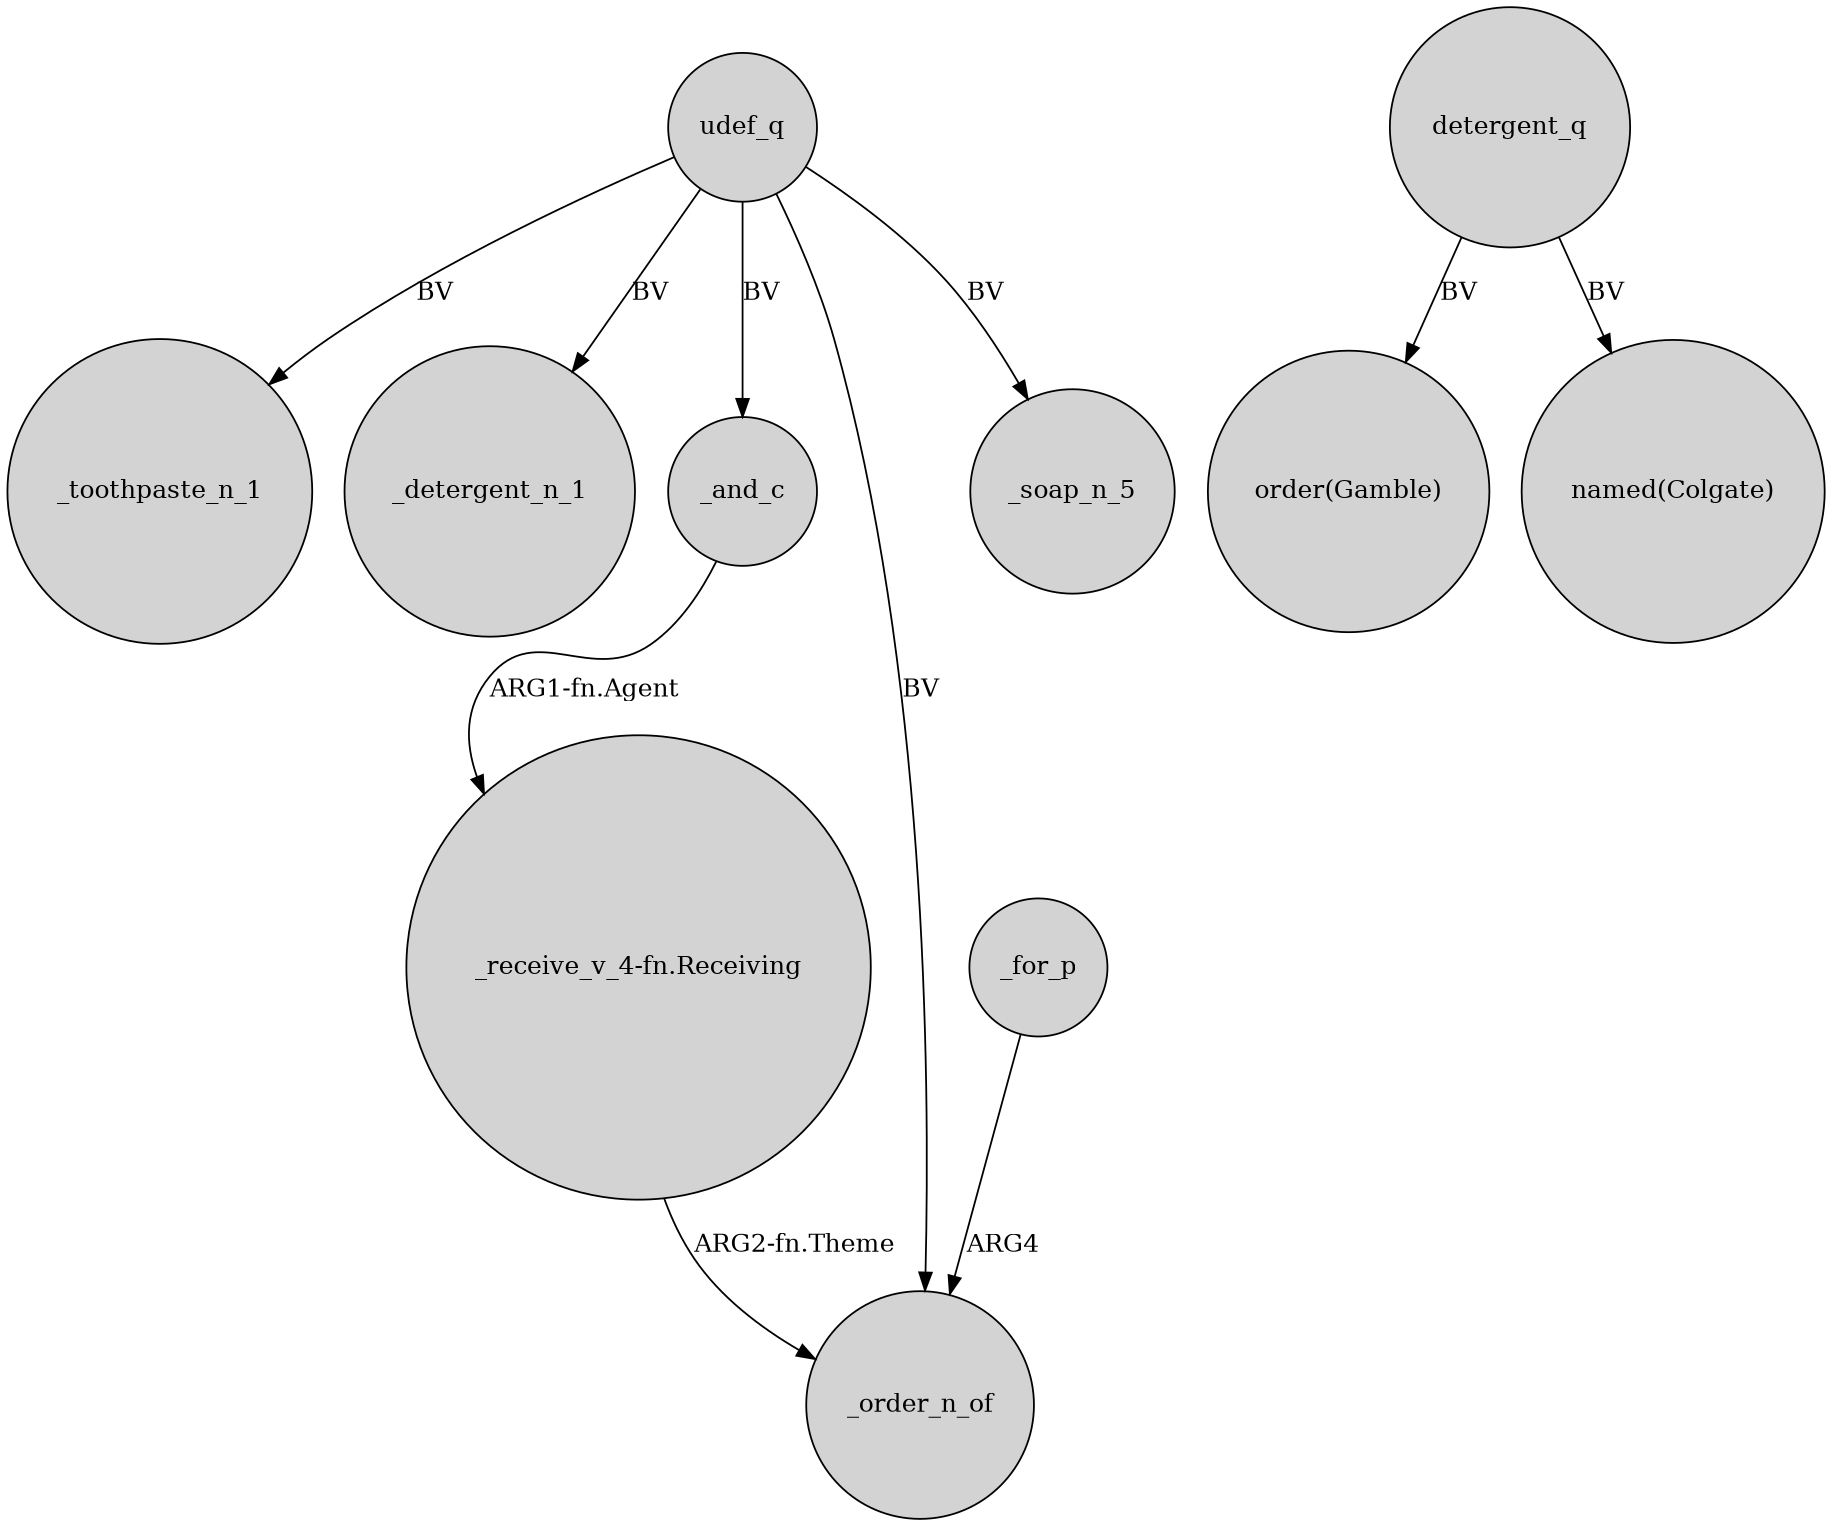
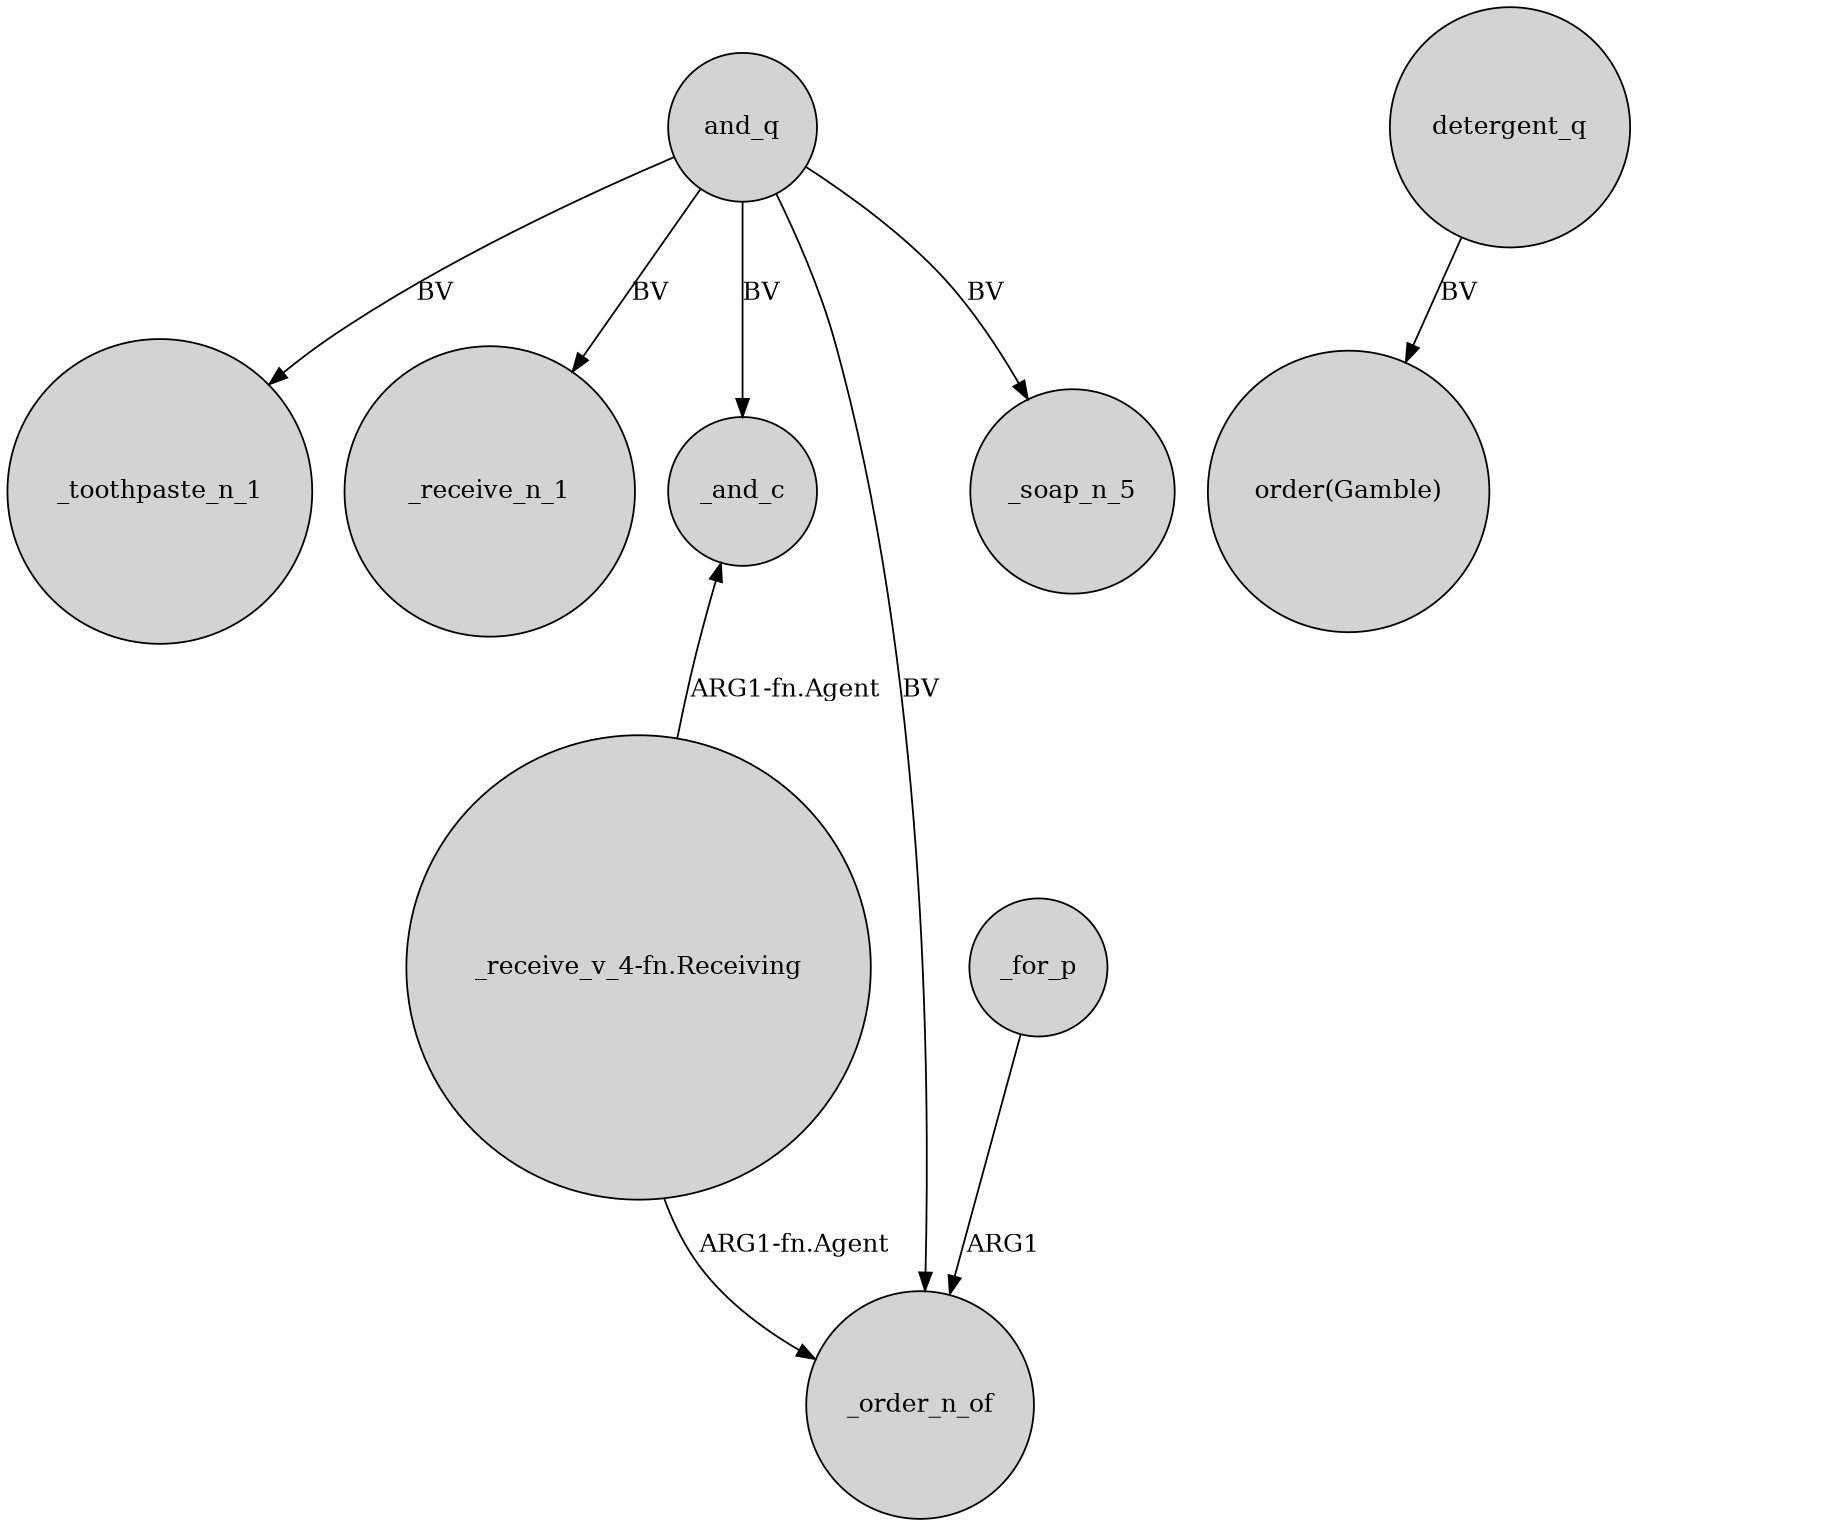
node "udef_q": label "udef_q" -> "and_q"
node "_detergent_n_1": label "_detergent_n_1" -> "_receive_n_1"
node "named(Colgate)": removed
edge "_and_c" -> "_receive_v_4-fn.Receiving": reversed
edge "_receive_v_4-fn.Receiving" -> "_order_n_of": label "ARG2-fn.Theme" -> "ARG1-fn.Agent"
edge "_for_p" -> "_order_n_of": label "ARG4" -> "ARG1"
